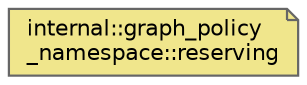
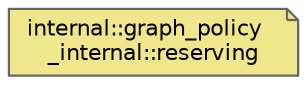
node "internal::graph_policy _namespace::reserving": label "internal::graph_policy _namespace::reserving" -> "internal::graph_policy _internal::reserving"
